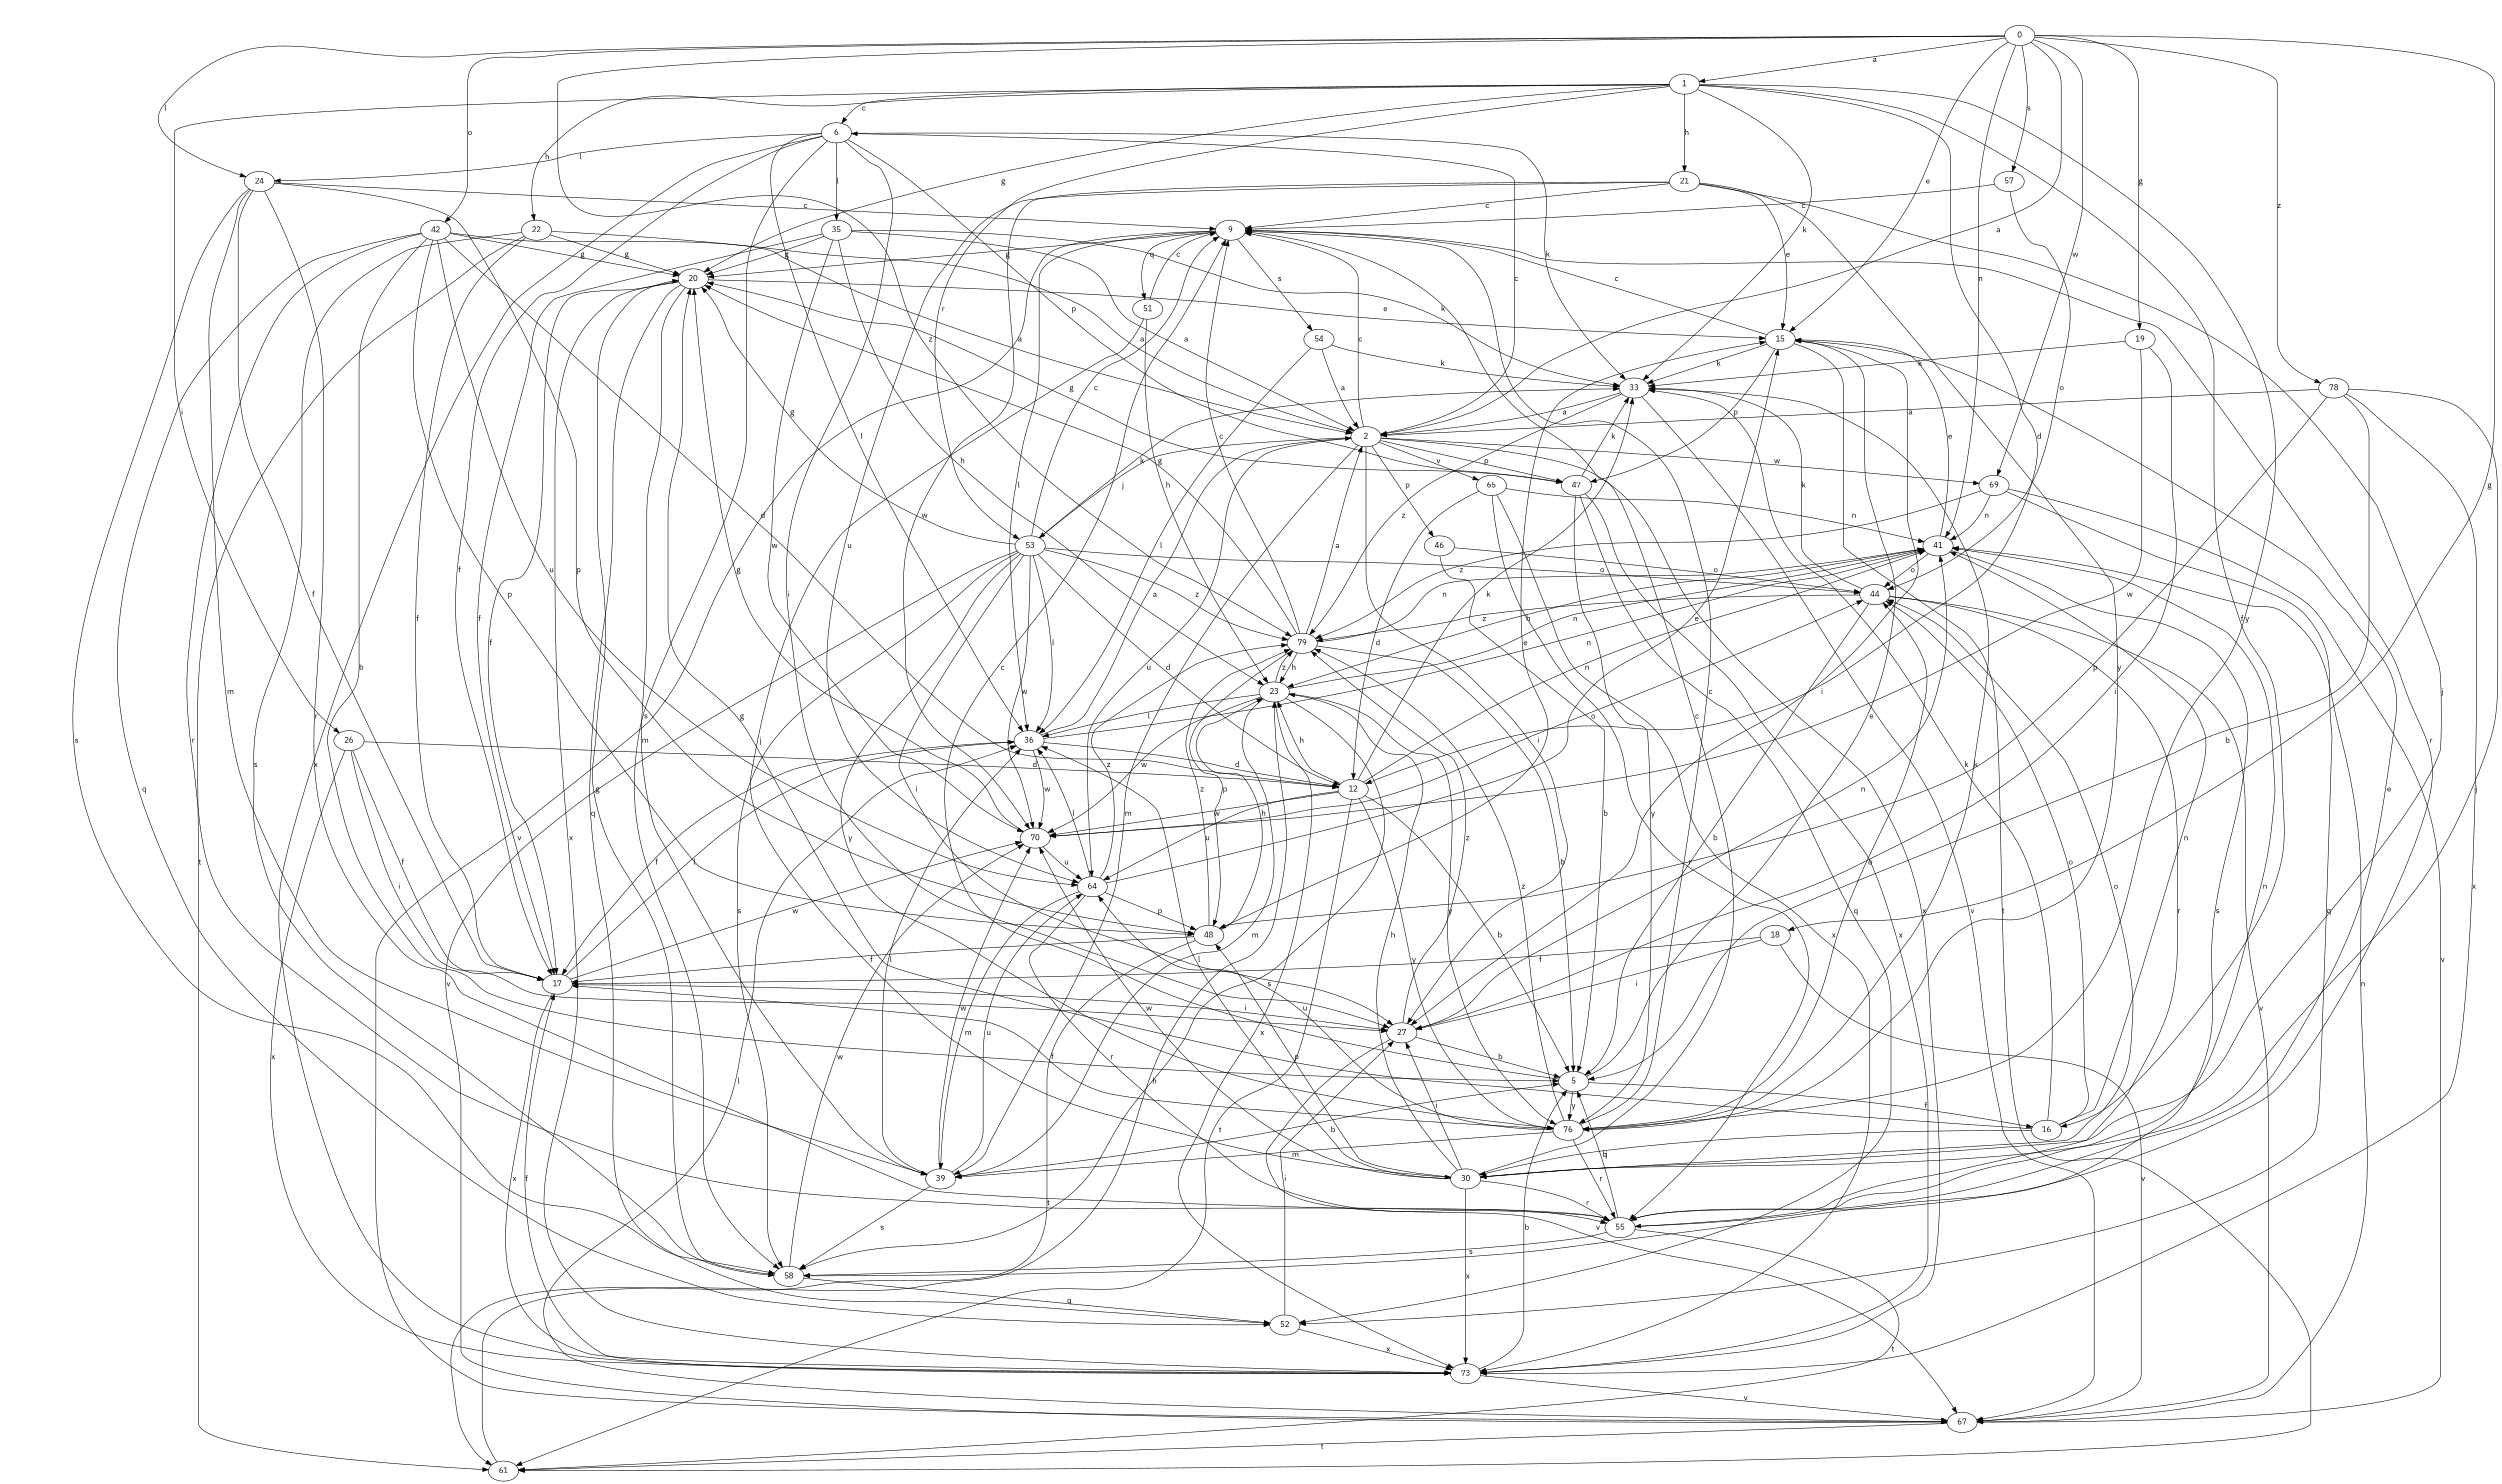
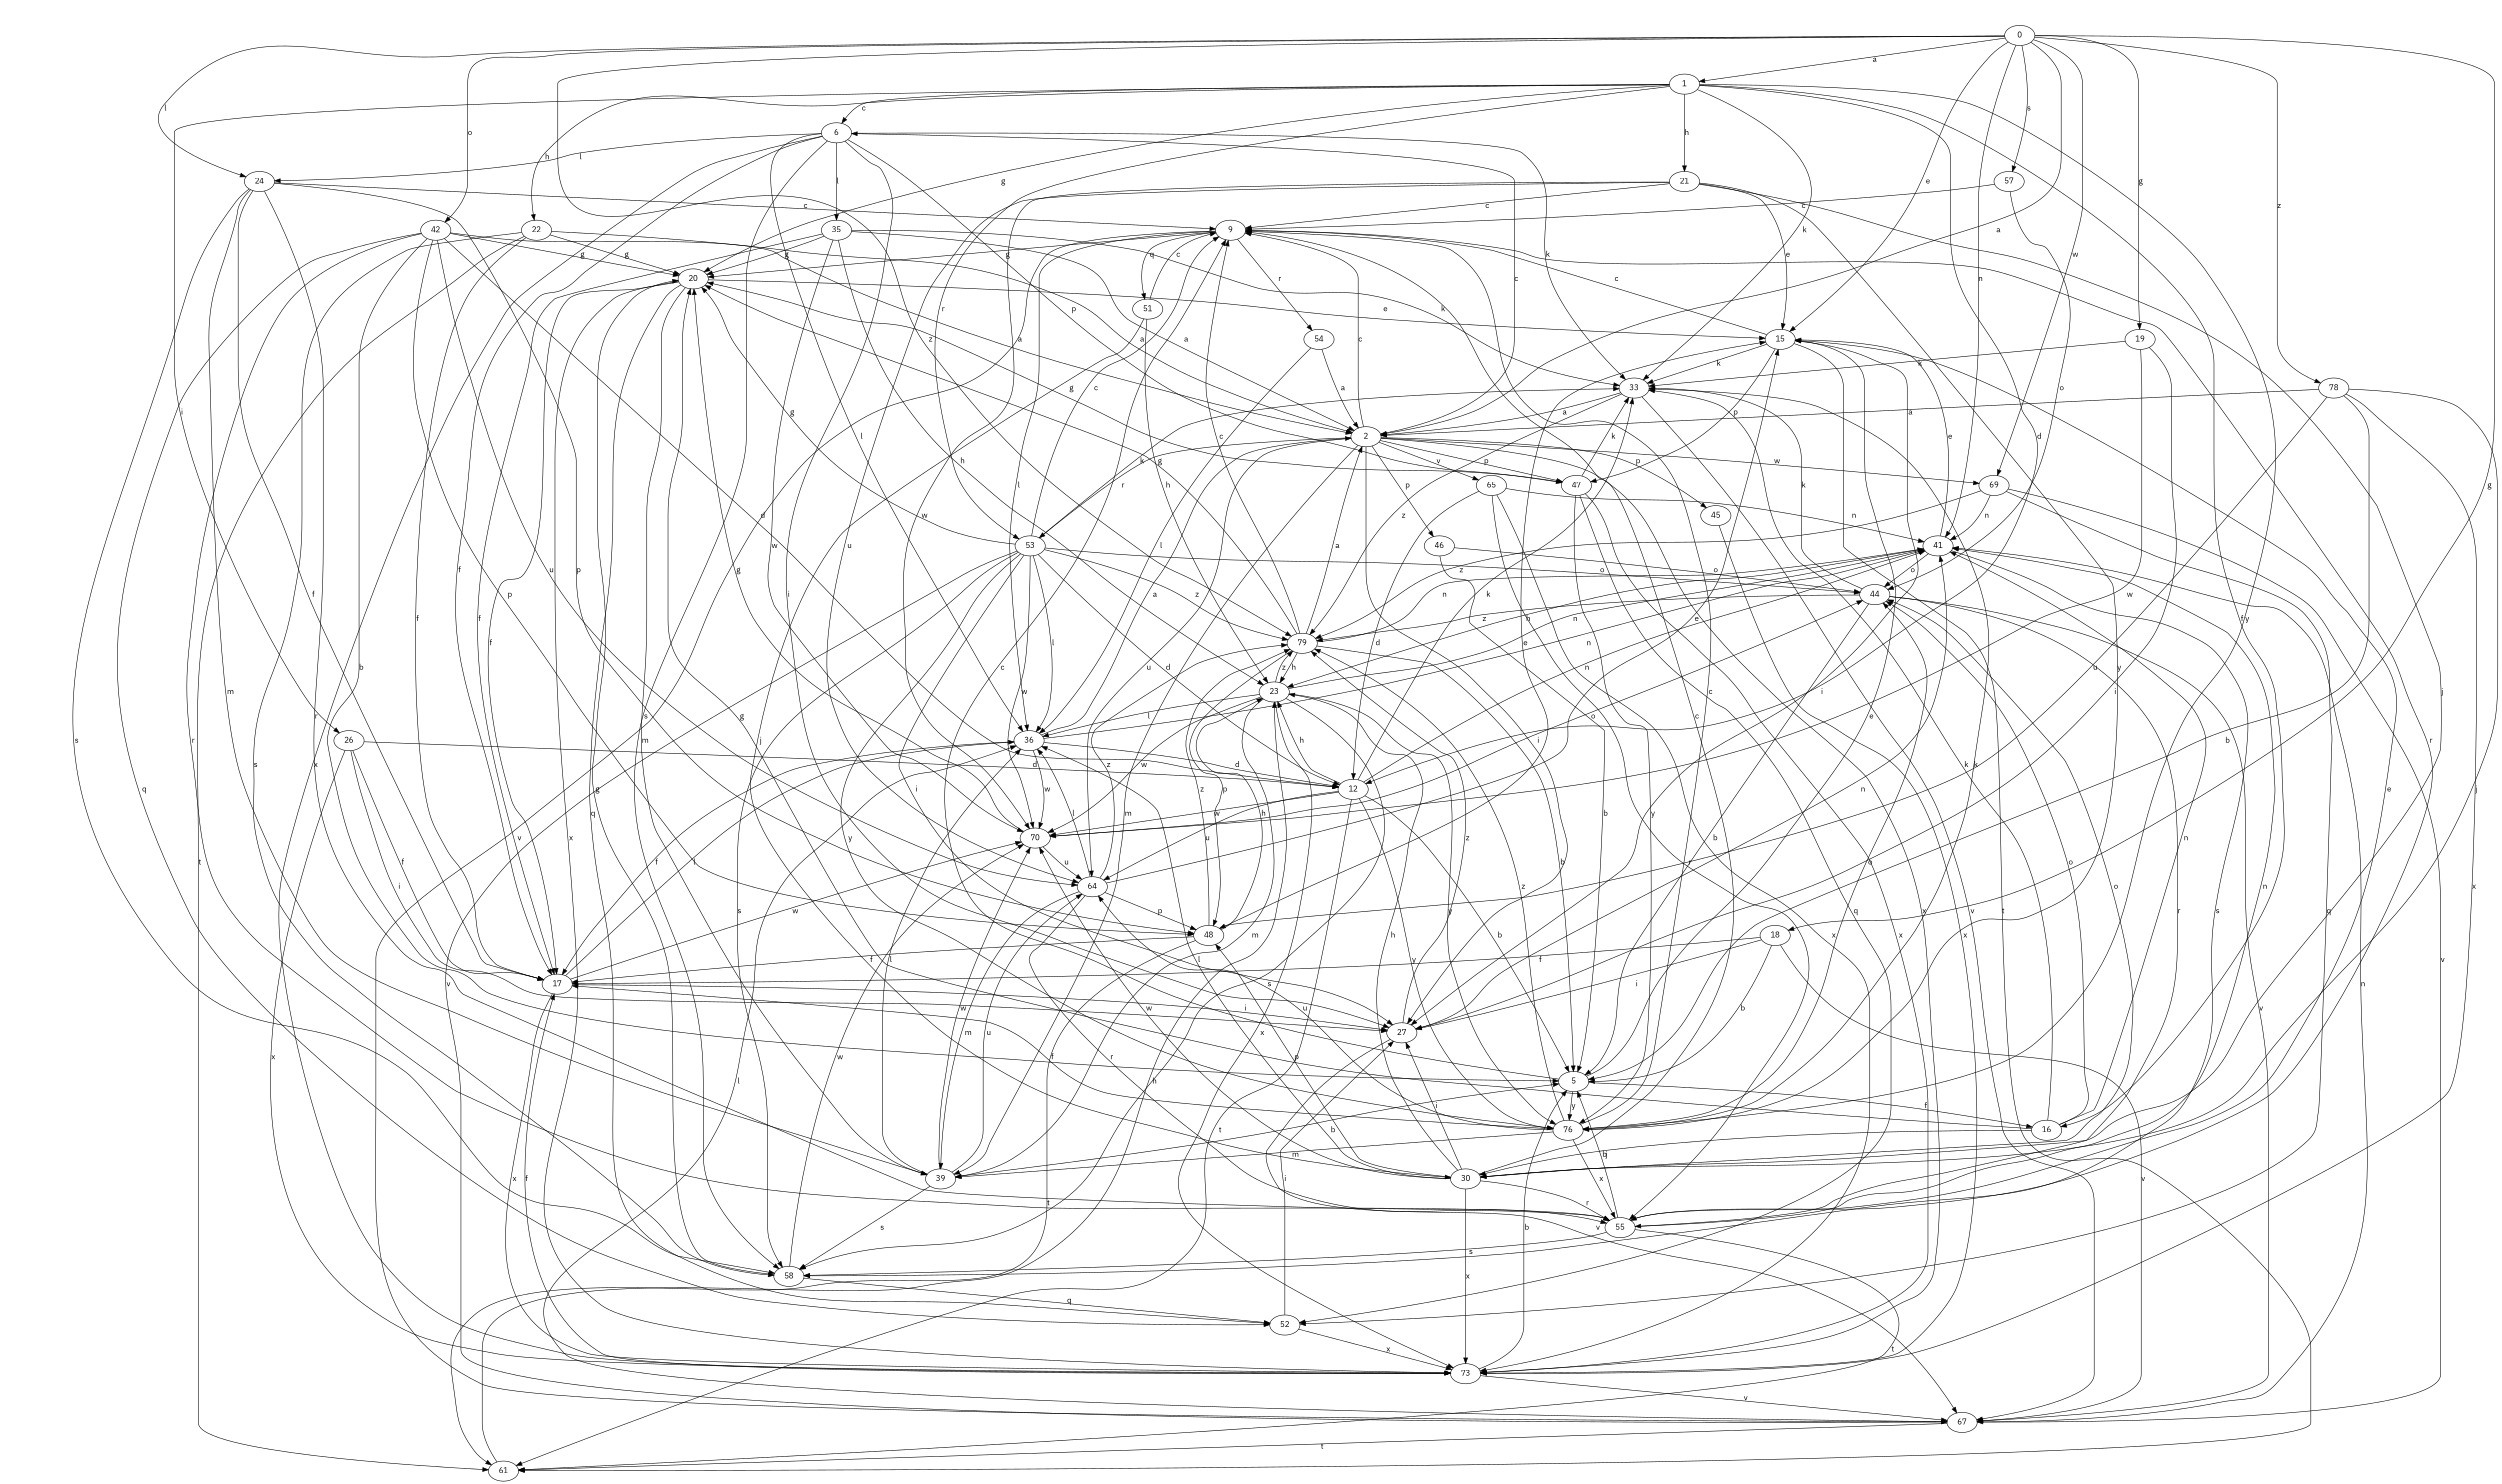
edge "9" -> "54": label "s" -> "r"
edge "54" -> "33": removed, label "k"
edge "2" -> "53": label "j" -> "r"
node "45": added
edge "78" -> "48": label "p" -> "u"
edge "27" -> "5": now "18" -> "5"
edge "76" -> "55": label "r" -> "x"
